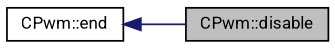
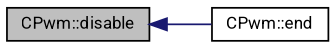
edge "CPwm::disable" -> "CPwm::end": reversed
